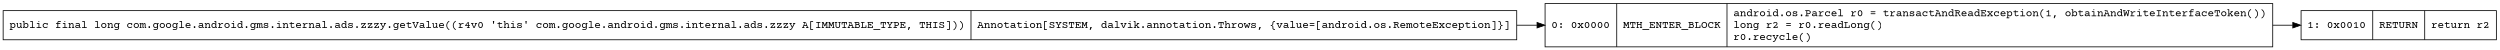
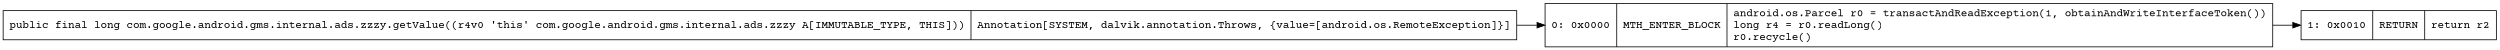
node "0: 0x0000": text "long r2 = r0.readLong()" -> "long r4 = r0.readLong()"
